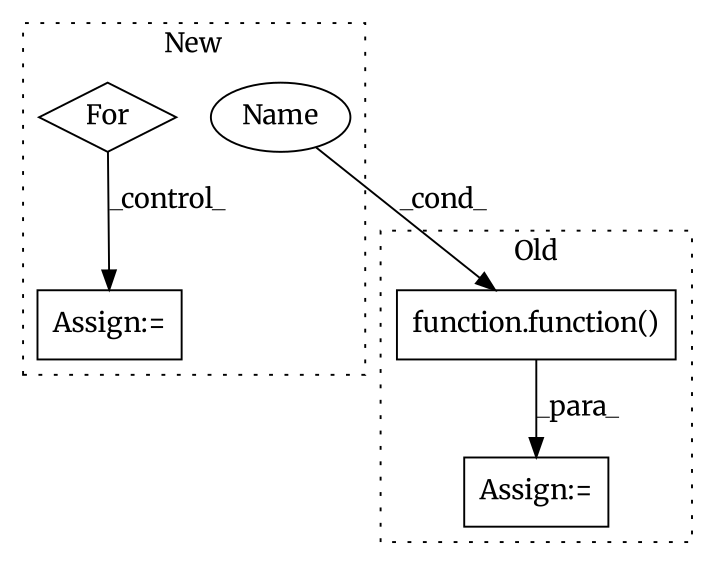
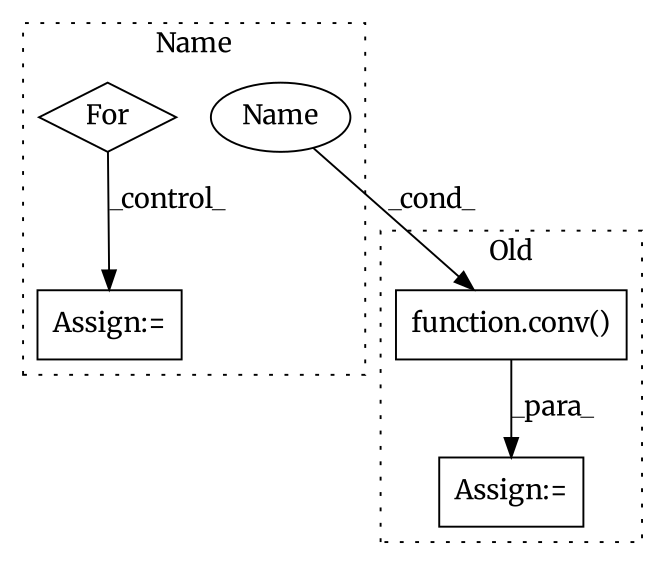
cluster "New": label "New" -> "Name"
node "function.function()": label "function.function()" -> "function.conv()"
